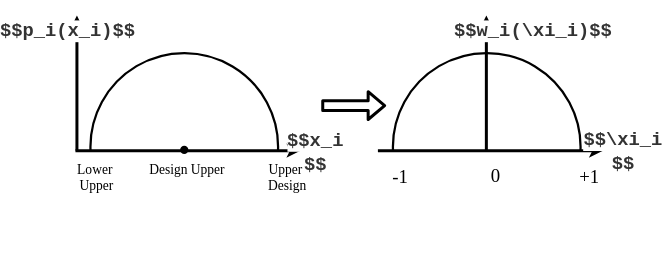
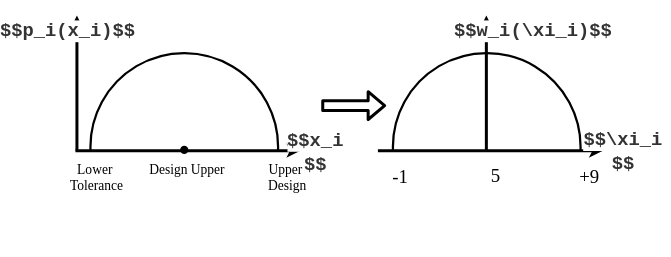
node "Lower Upper": label "Lower Upper" -> "Lower Tolerance"
node "0": label "0" -> "5"
node "+1": label "+1" -> "+9"
